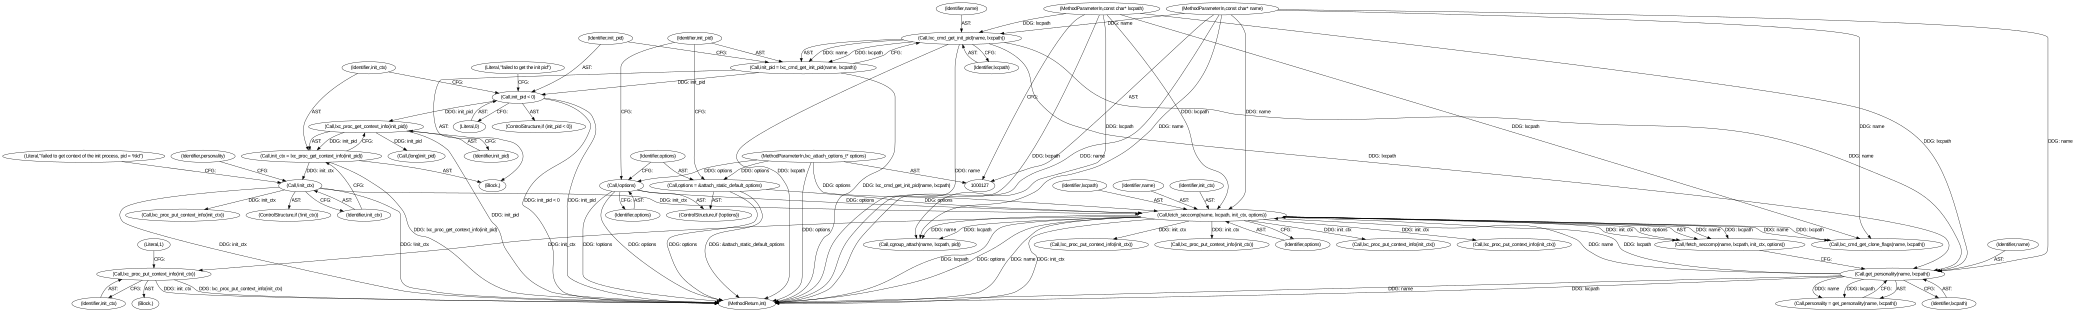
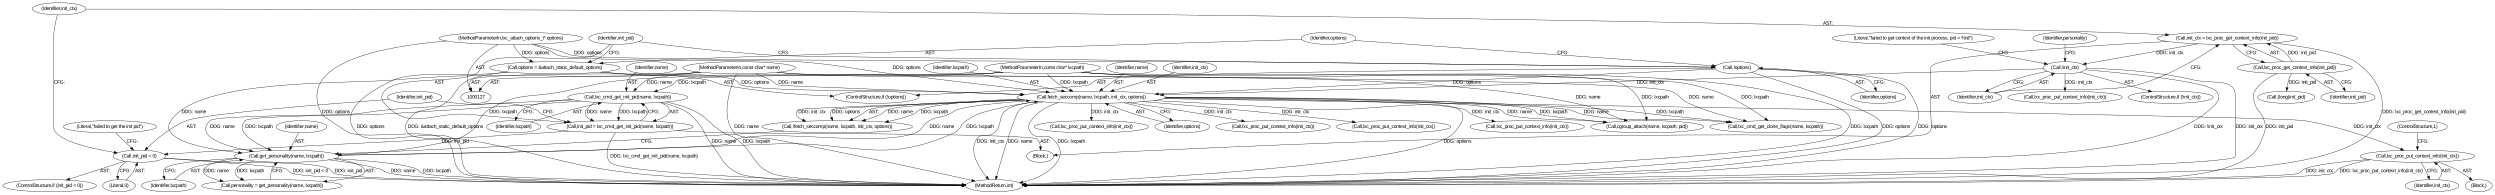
edge "(MethodParameterIn,const char* lxcpath)" -> "1000127": label "CFG: " -> "AST: "
edge "(Call,init_pid < 0)" -> "(Call,lxc_proc_get_context_info(init_pid))": removed, label "DDG: init_pid"
node "(Literal,1)": label "(Literal,1)" -> "(ControlStructure,1)"
